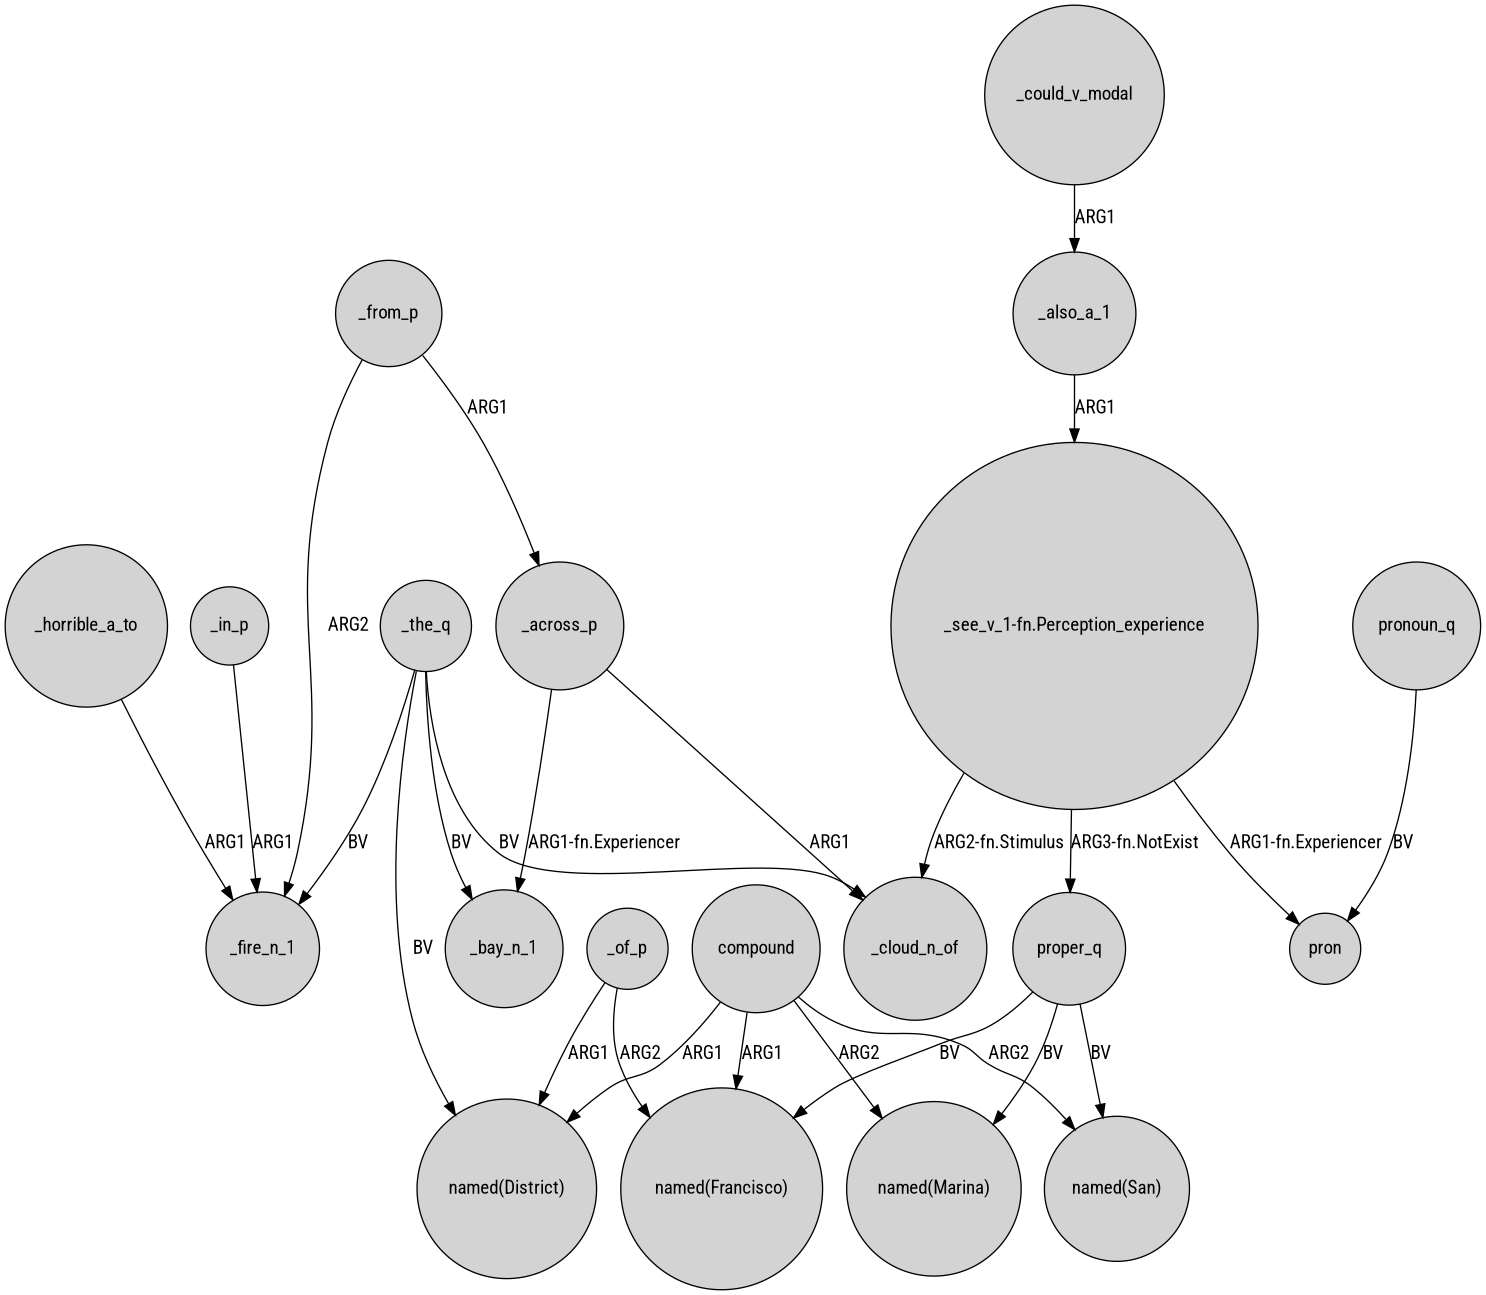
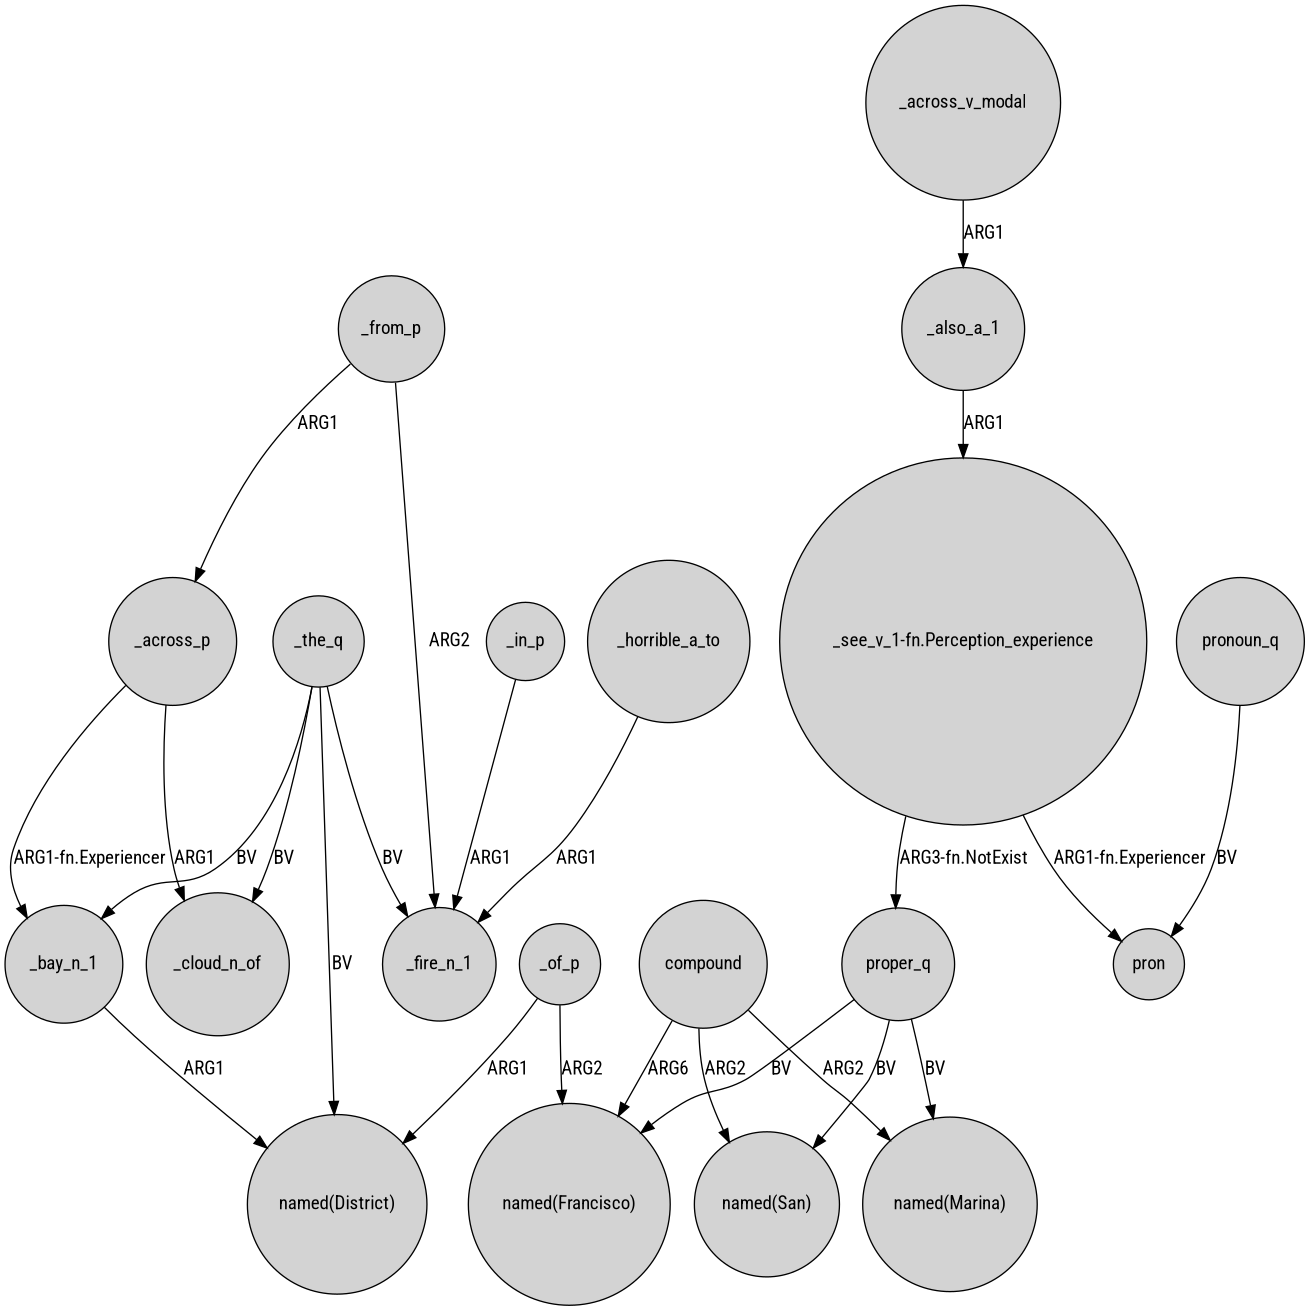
node "_could_v_modal": label "_could_v_modal" -> "_across_v_modal"
edge "_see_v_1-fn.Perception_experience" -> "_cloud_n_of": removed, label "ARG2-fn.Stimulus"
edge "compound" -> "named(Francisco)": label "ARG1" -> "ARG6"
edge "compound" -> "named(District)": now "_bay_n_1" -> "named(District)"
